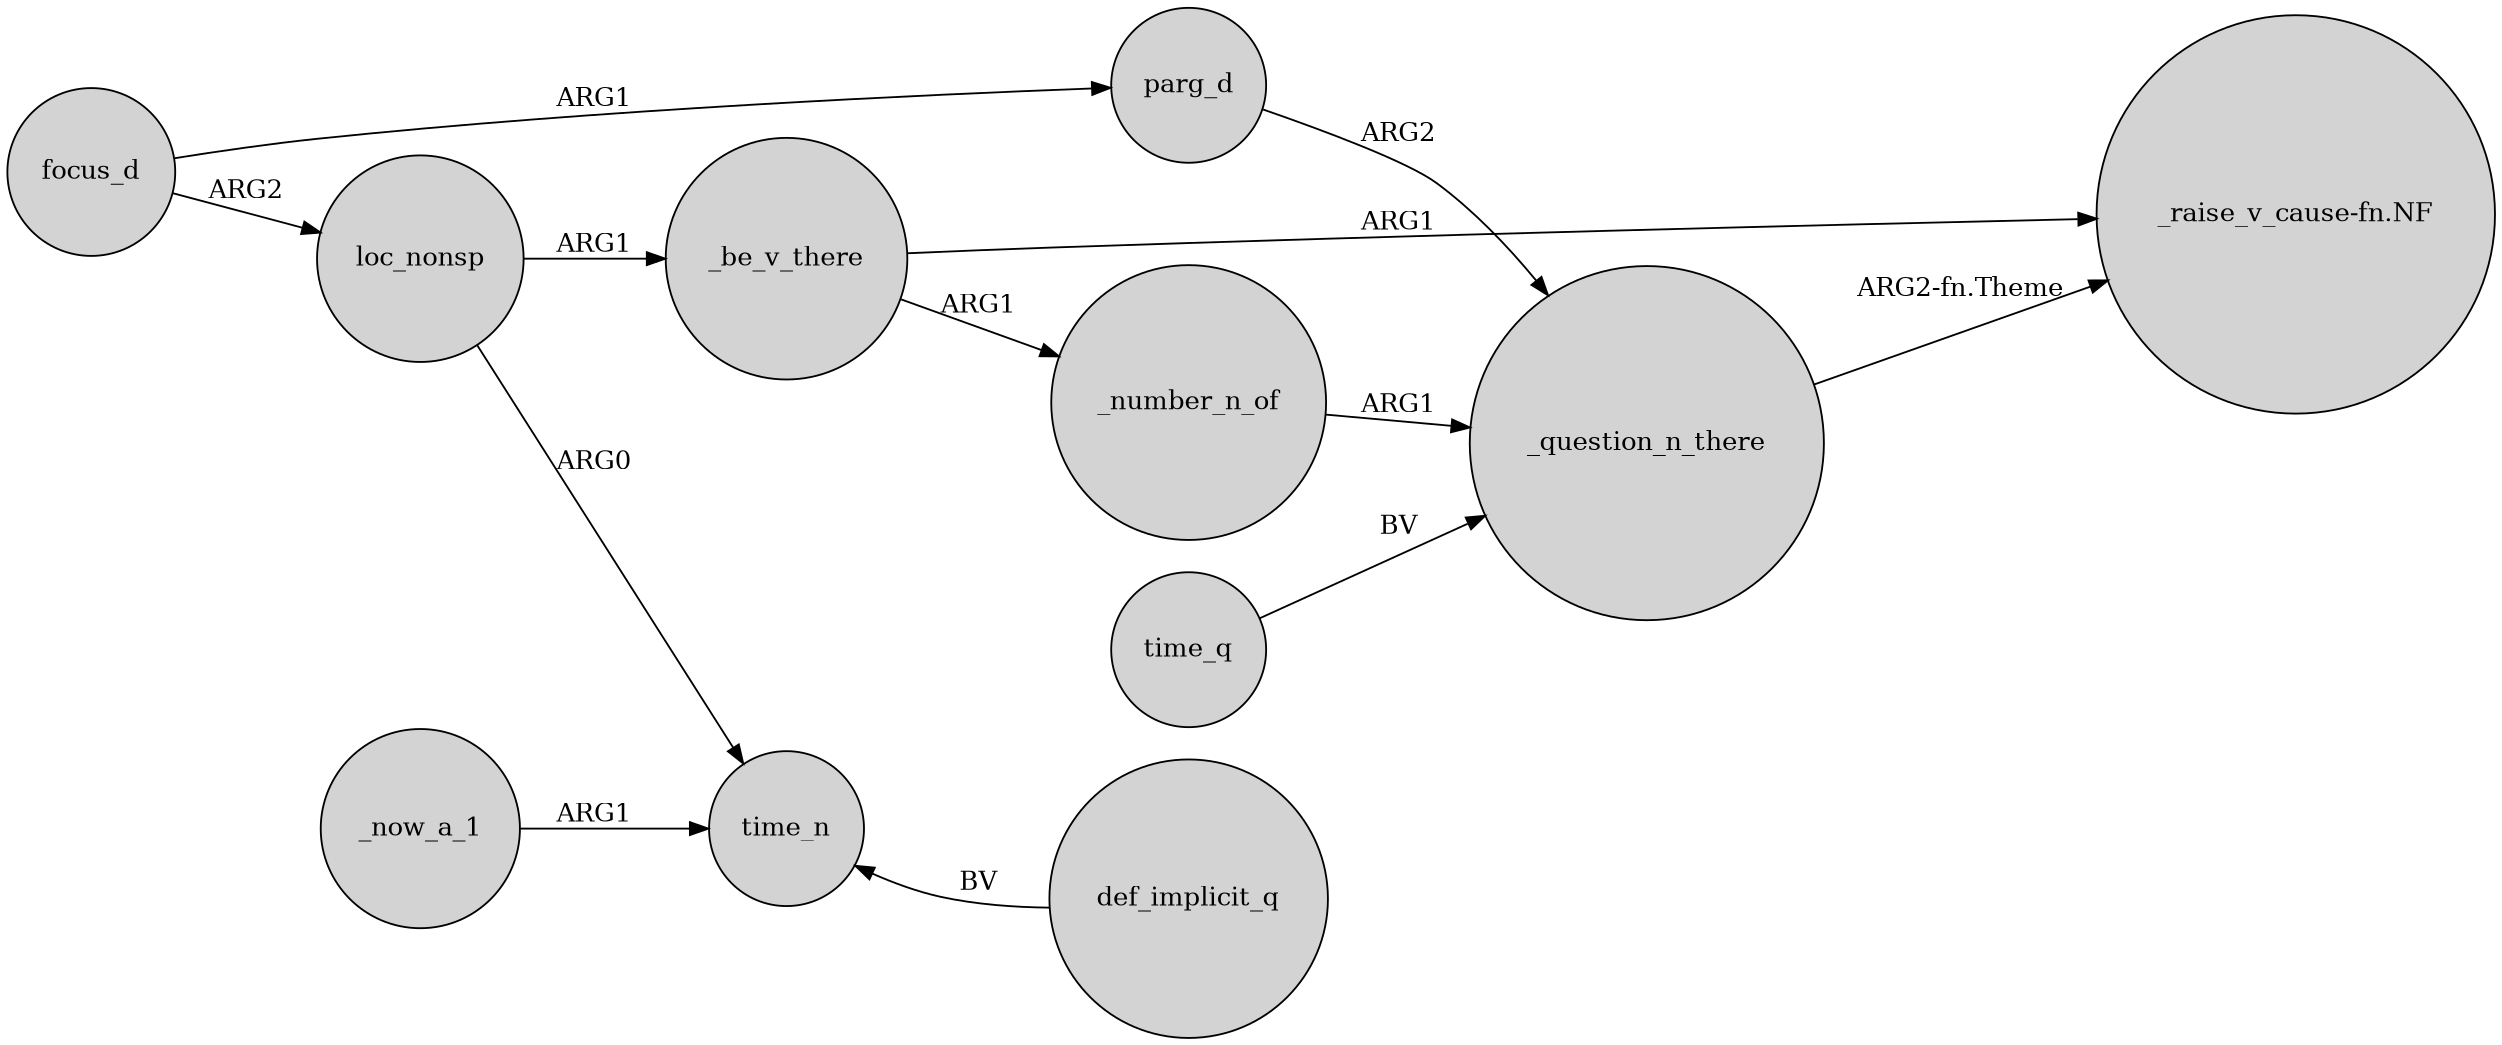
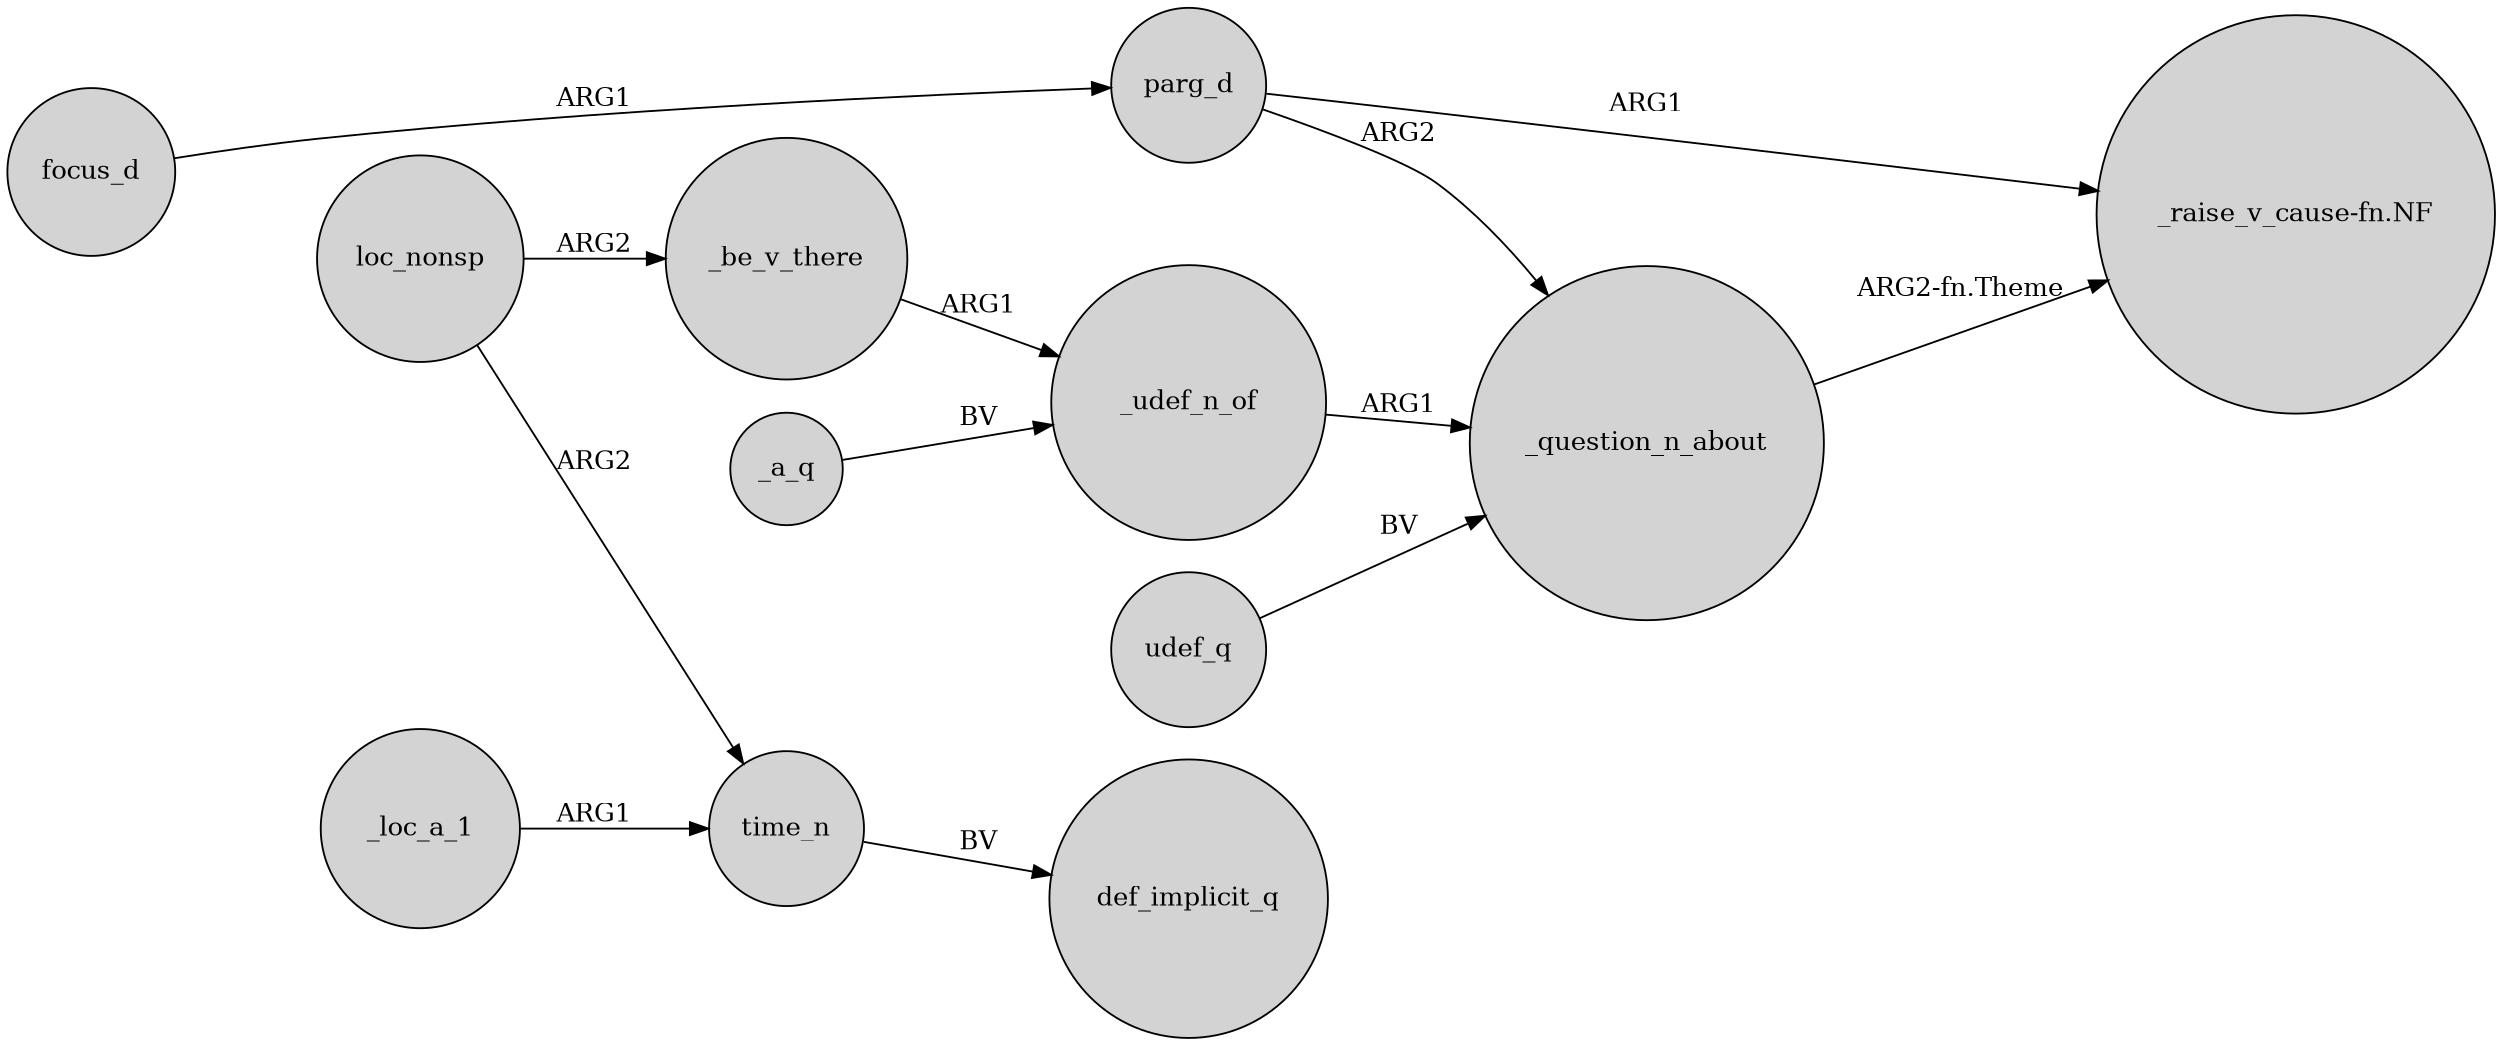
edge "focus_d" -> "loc_nonsp": removed, label "ARG2"
edge "_be_v_there" -> "_raise_v_cause-fn.NF": now "parg_d" -> "_raise_v_cause-fn.NF"
edge "loc_nonsp" -> "_be_v_there": label "ARG1" -> "ARG2"
node "_number_n_of": label "_number_n_of" -> "_udef_n_of"
node "_question_n_there": label "_question_n_there" -> "_question_n_about"
edge "loc_nonsp" -> "time_n": label "ARG0" -> "ARG2"
node "_a_q": added
node "time_q": label "time_q" -> "udef_q"
node "_now_a_1": label "_now_a_1" -> "_loc_a_1"
edge "def_implicit_q" -> "time_n": reversed
